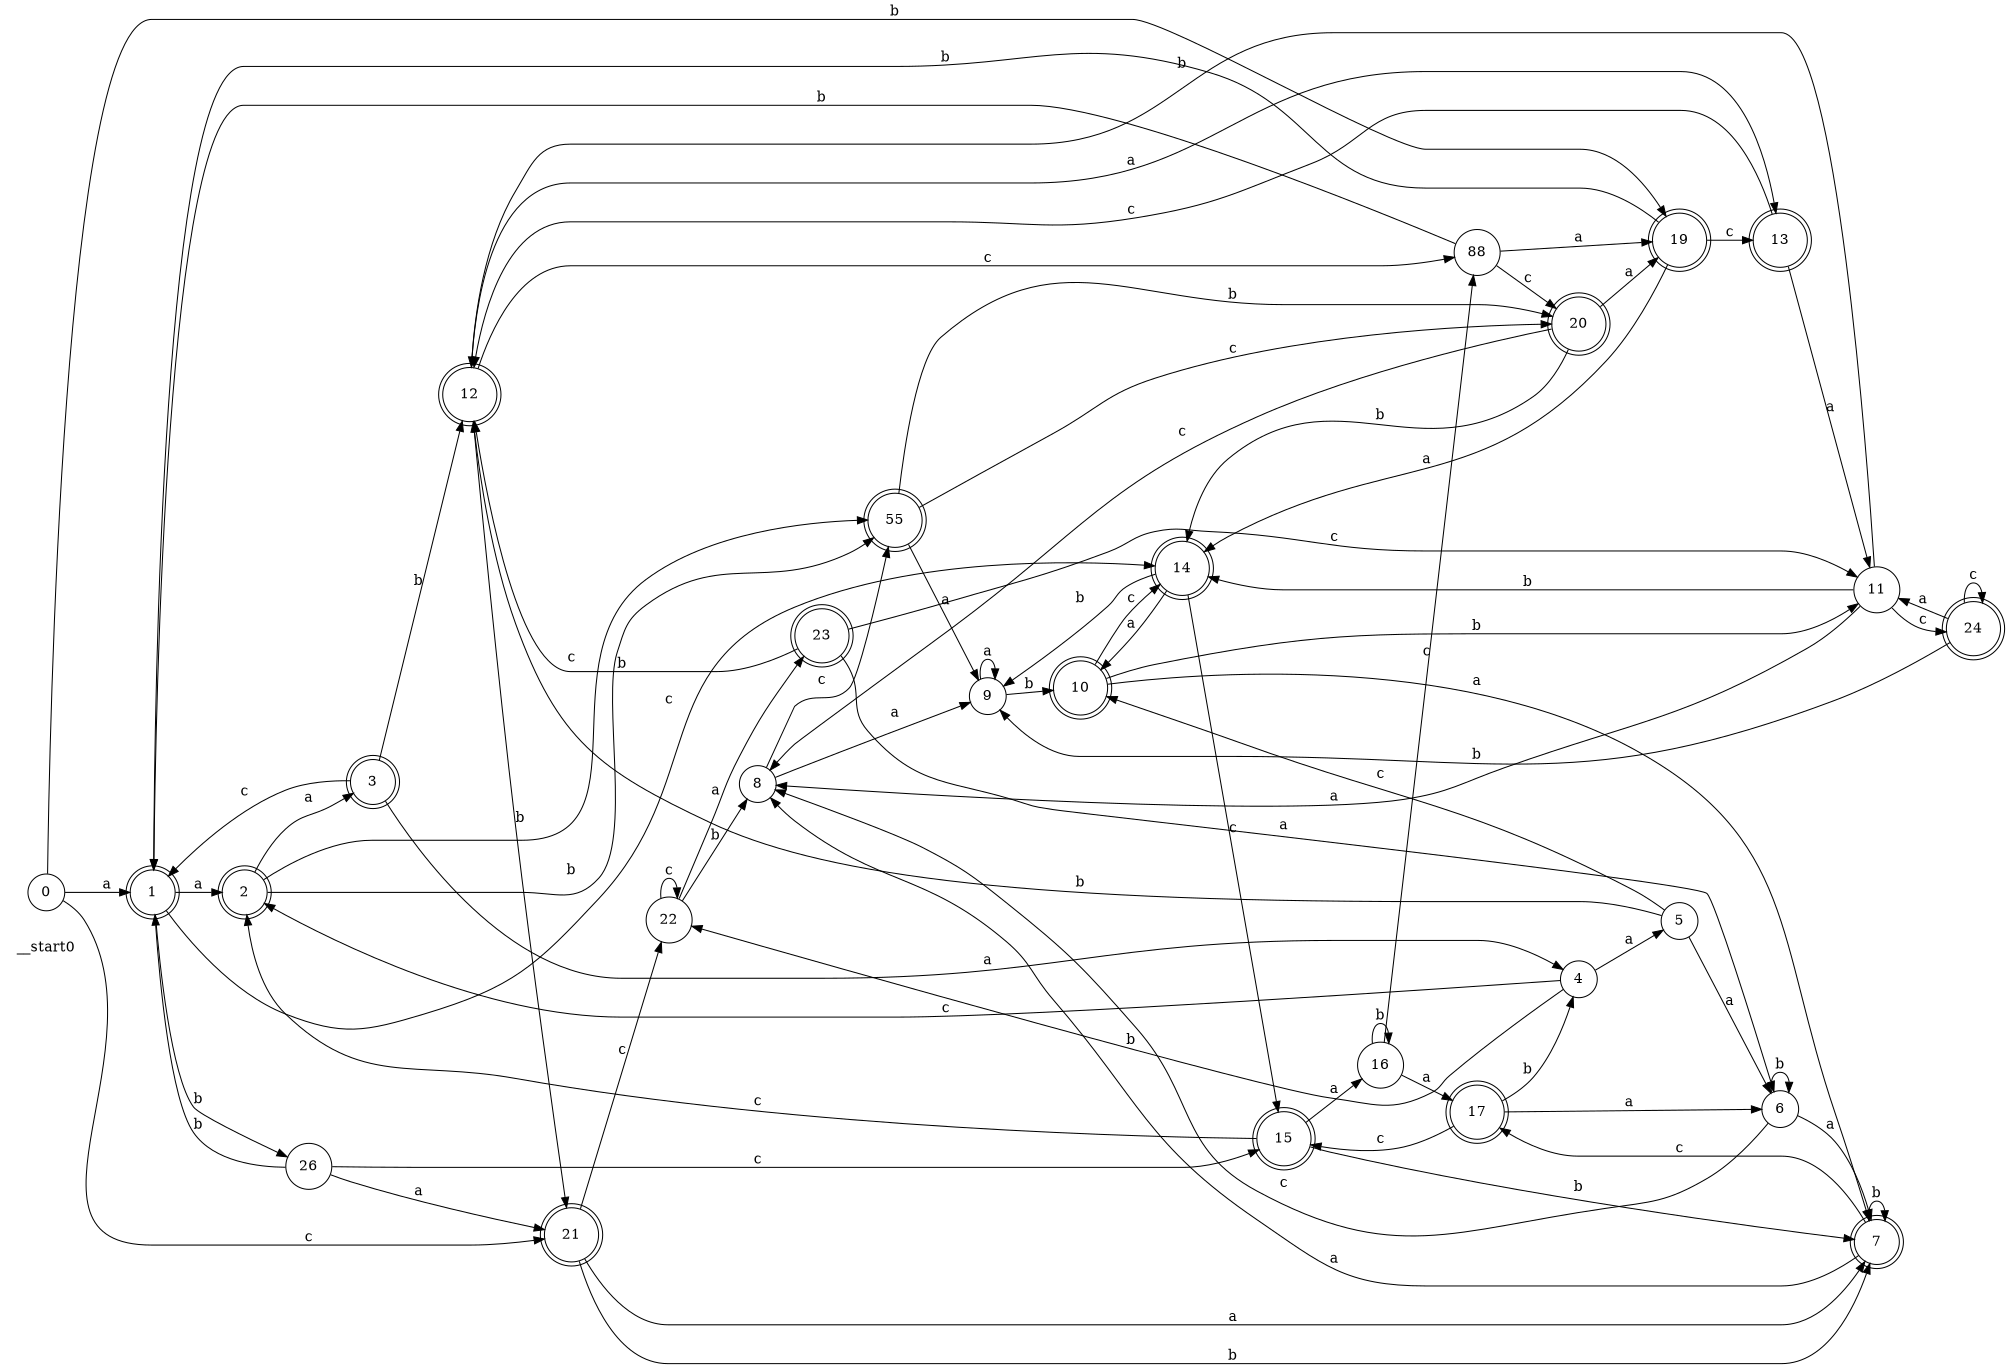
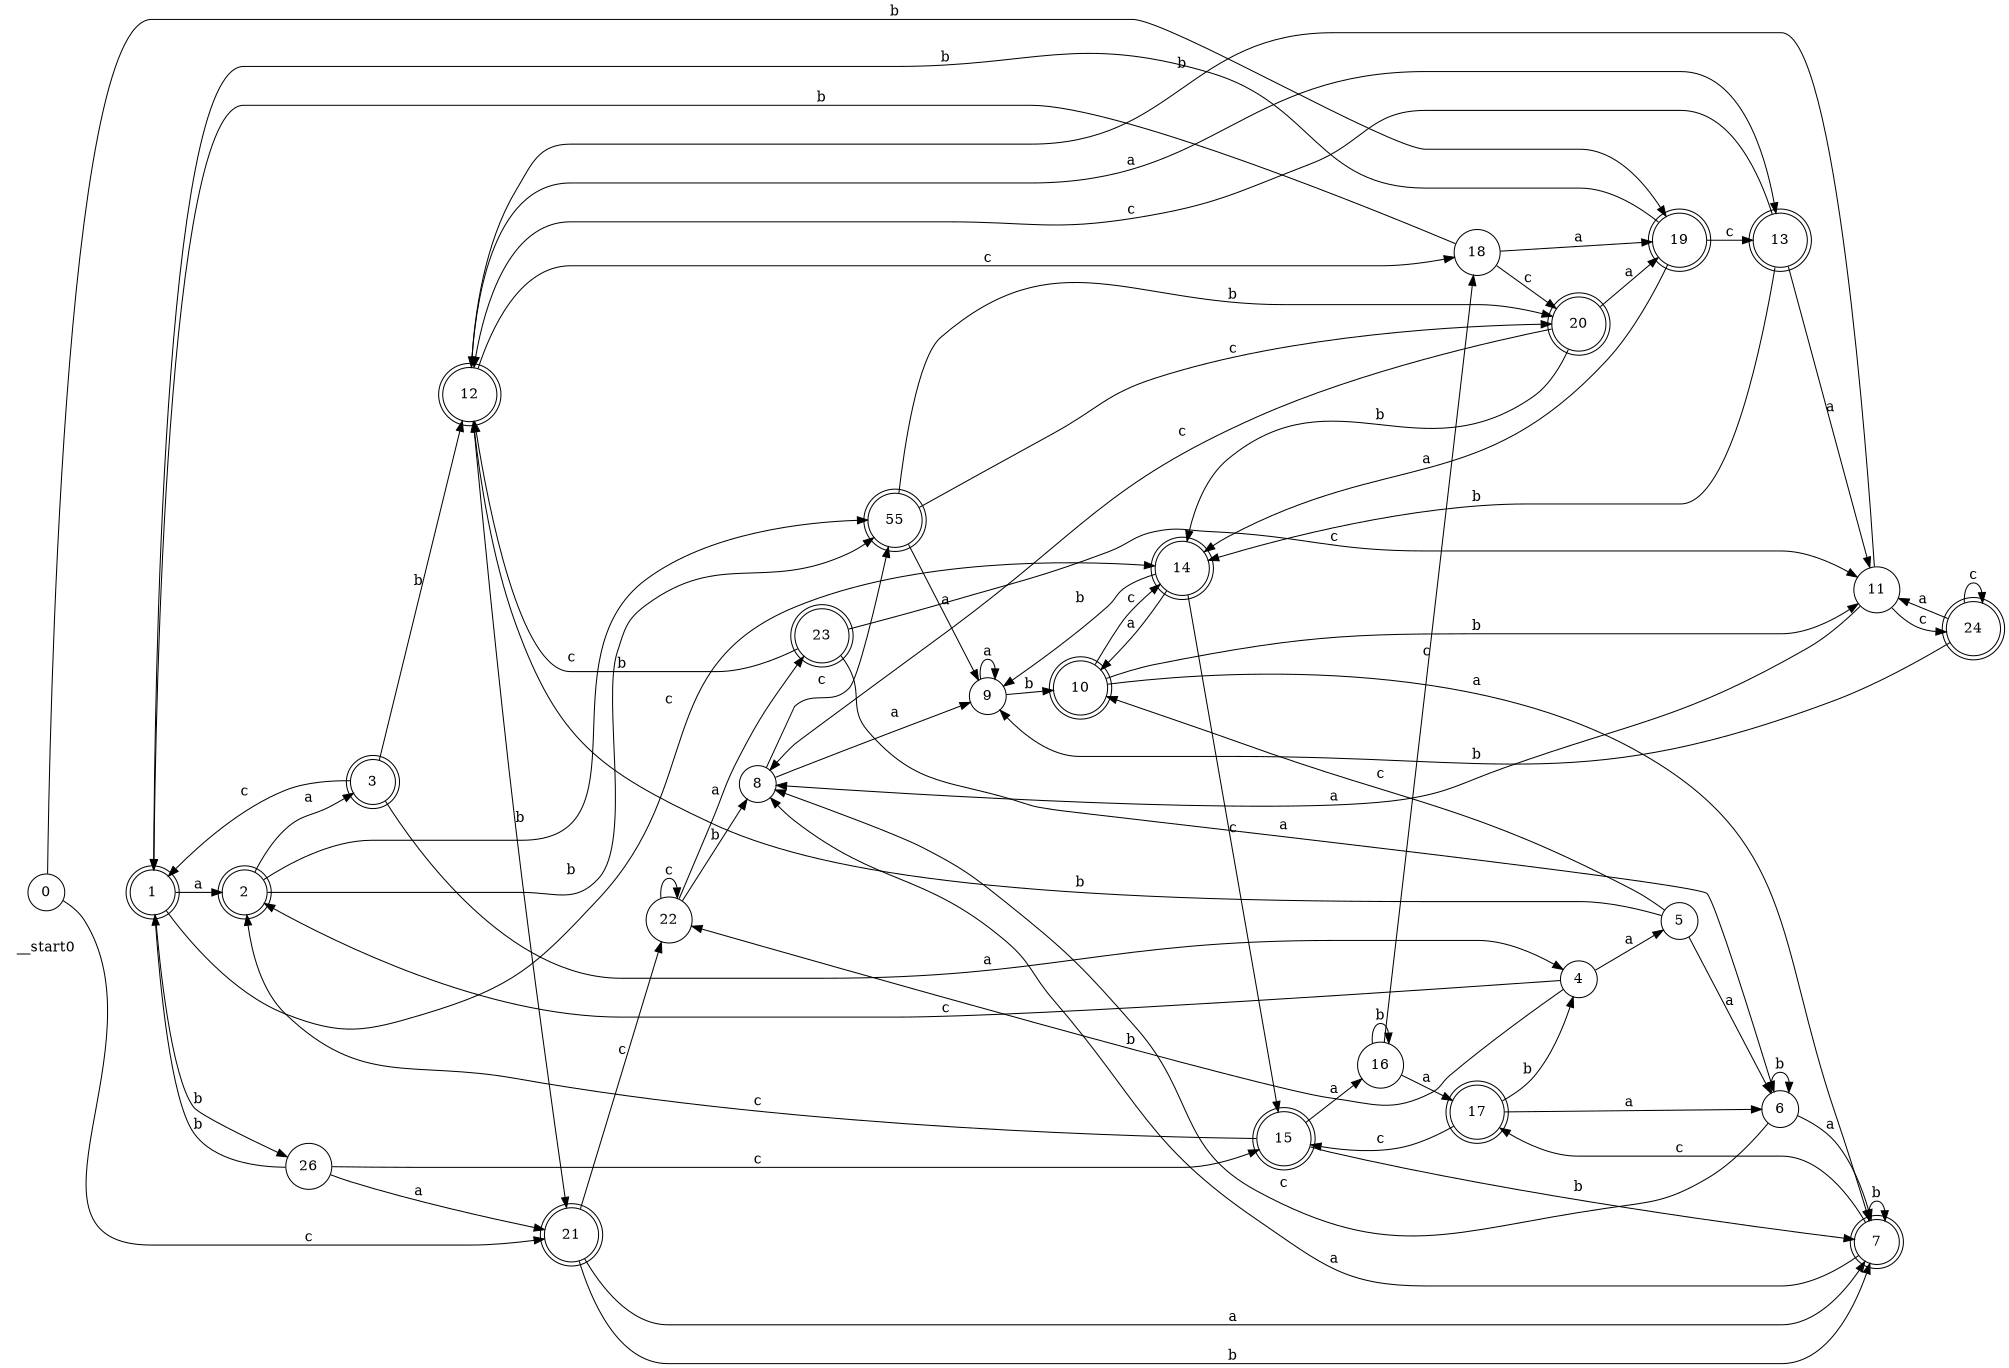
node "88": label "88" -> "18"
edge "11" -> "14": now "13" -> "14"
edge "0" -> "1": removed, label "a"
